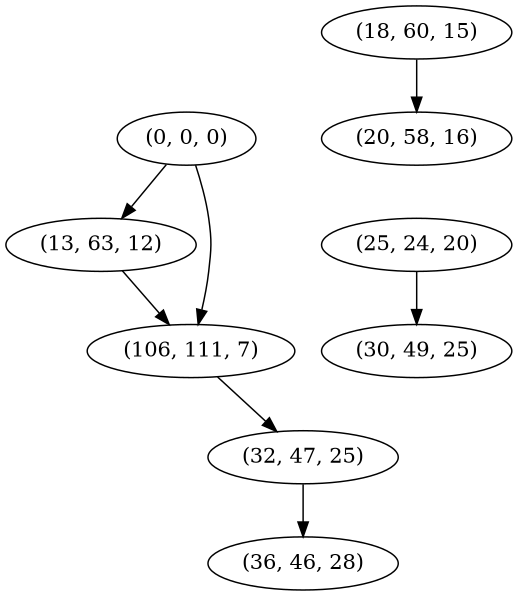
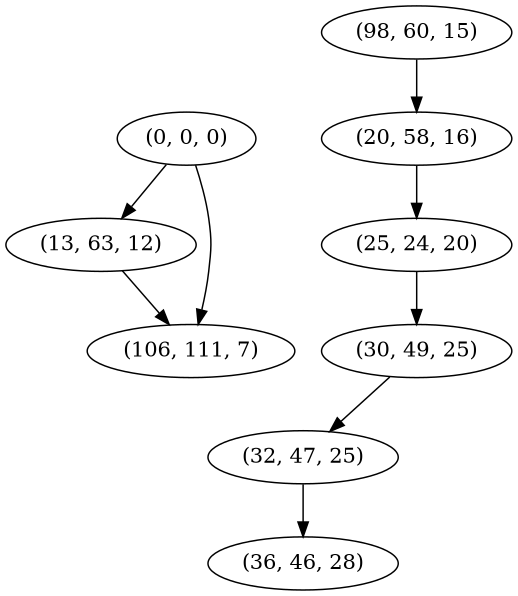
node "(18, 60, 15)": label "(18, 60, 15)" -> "(98, 60, 15)"
edge "(20, 58, 16)" -> "(25, 24, 20)": added
edge "(106, 111, 7)" -> "(32, 47, 25)": now "(30, 49, 25)" -> "(32, 47, 25)"
